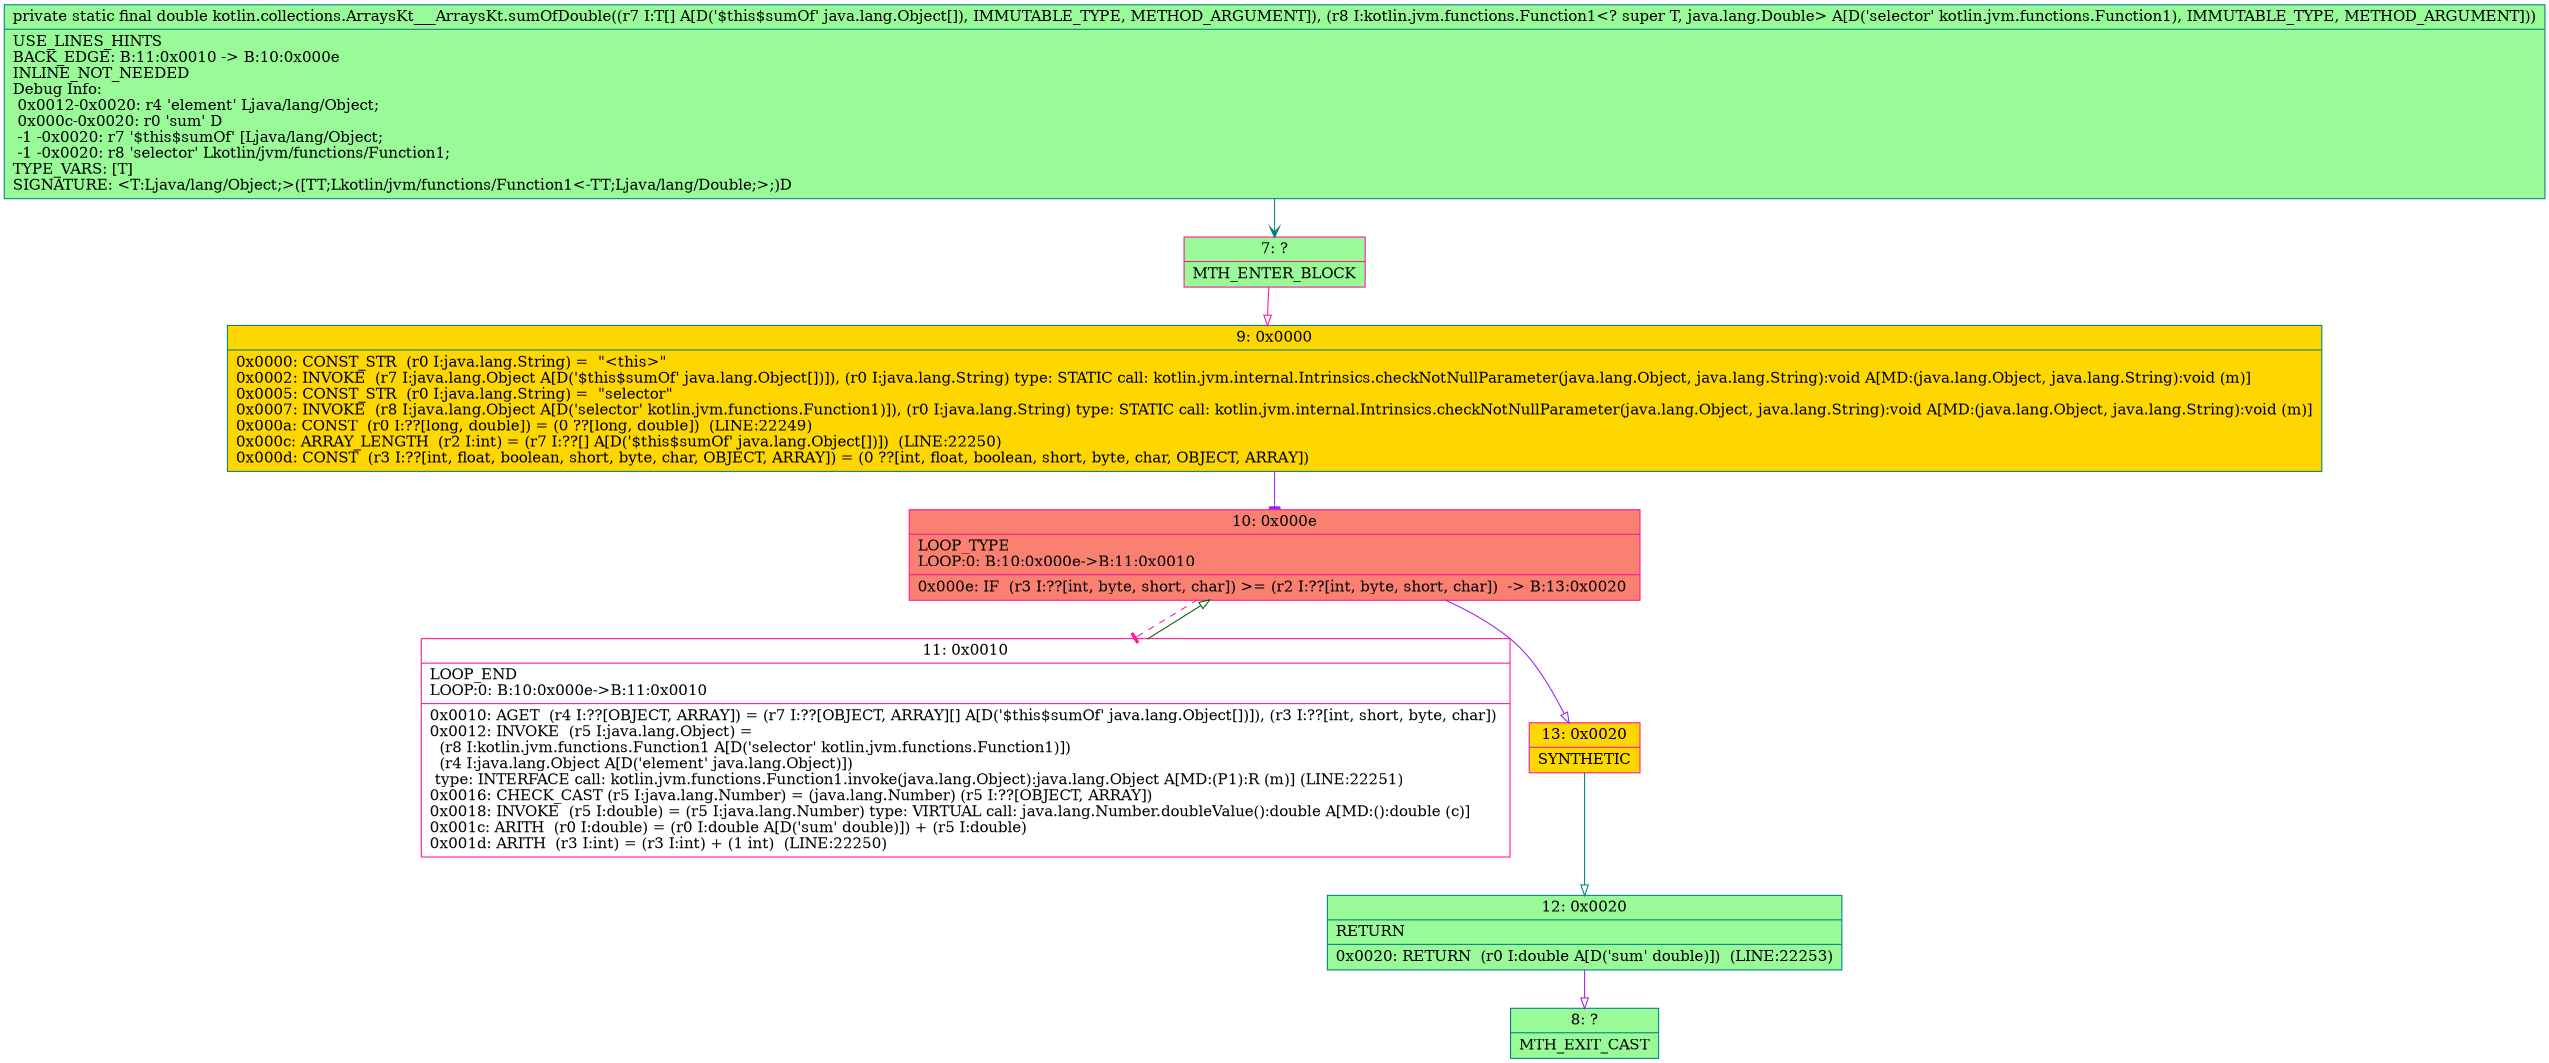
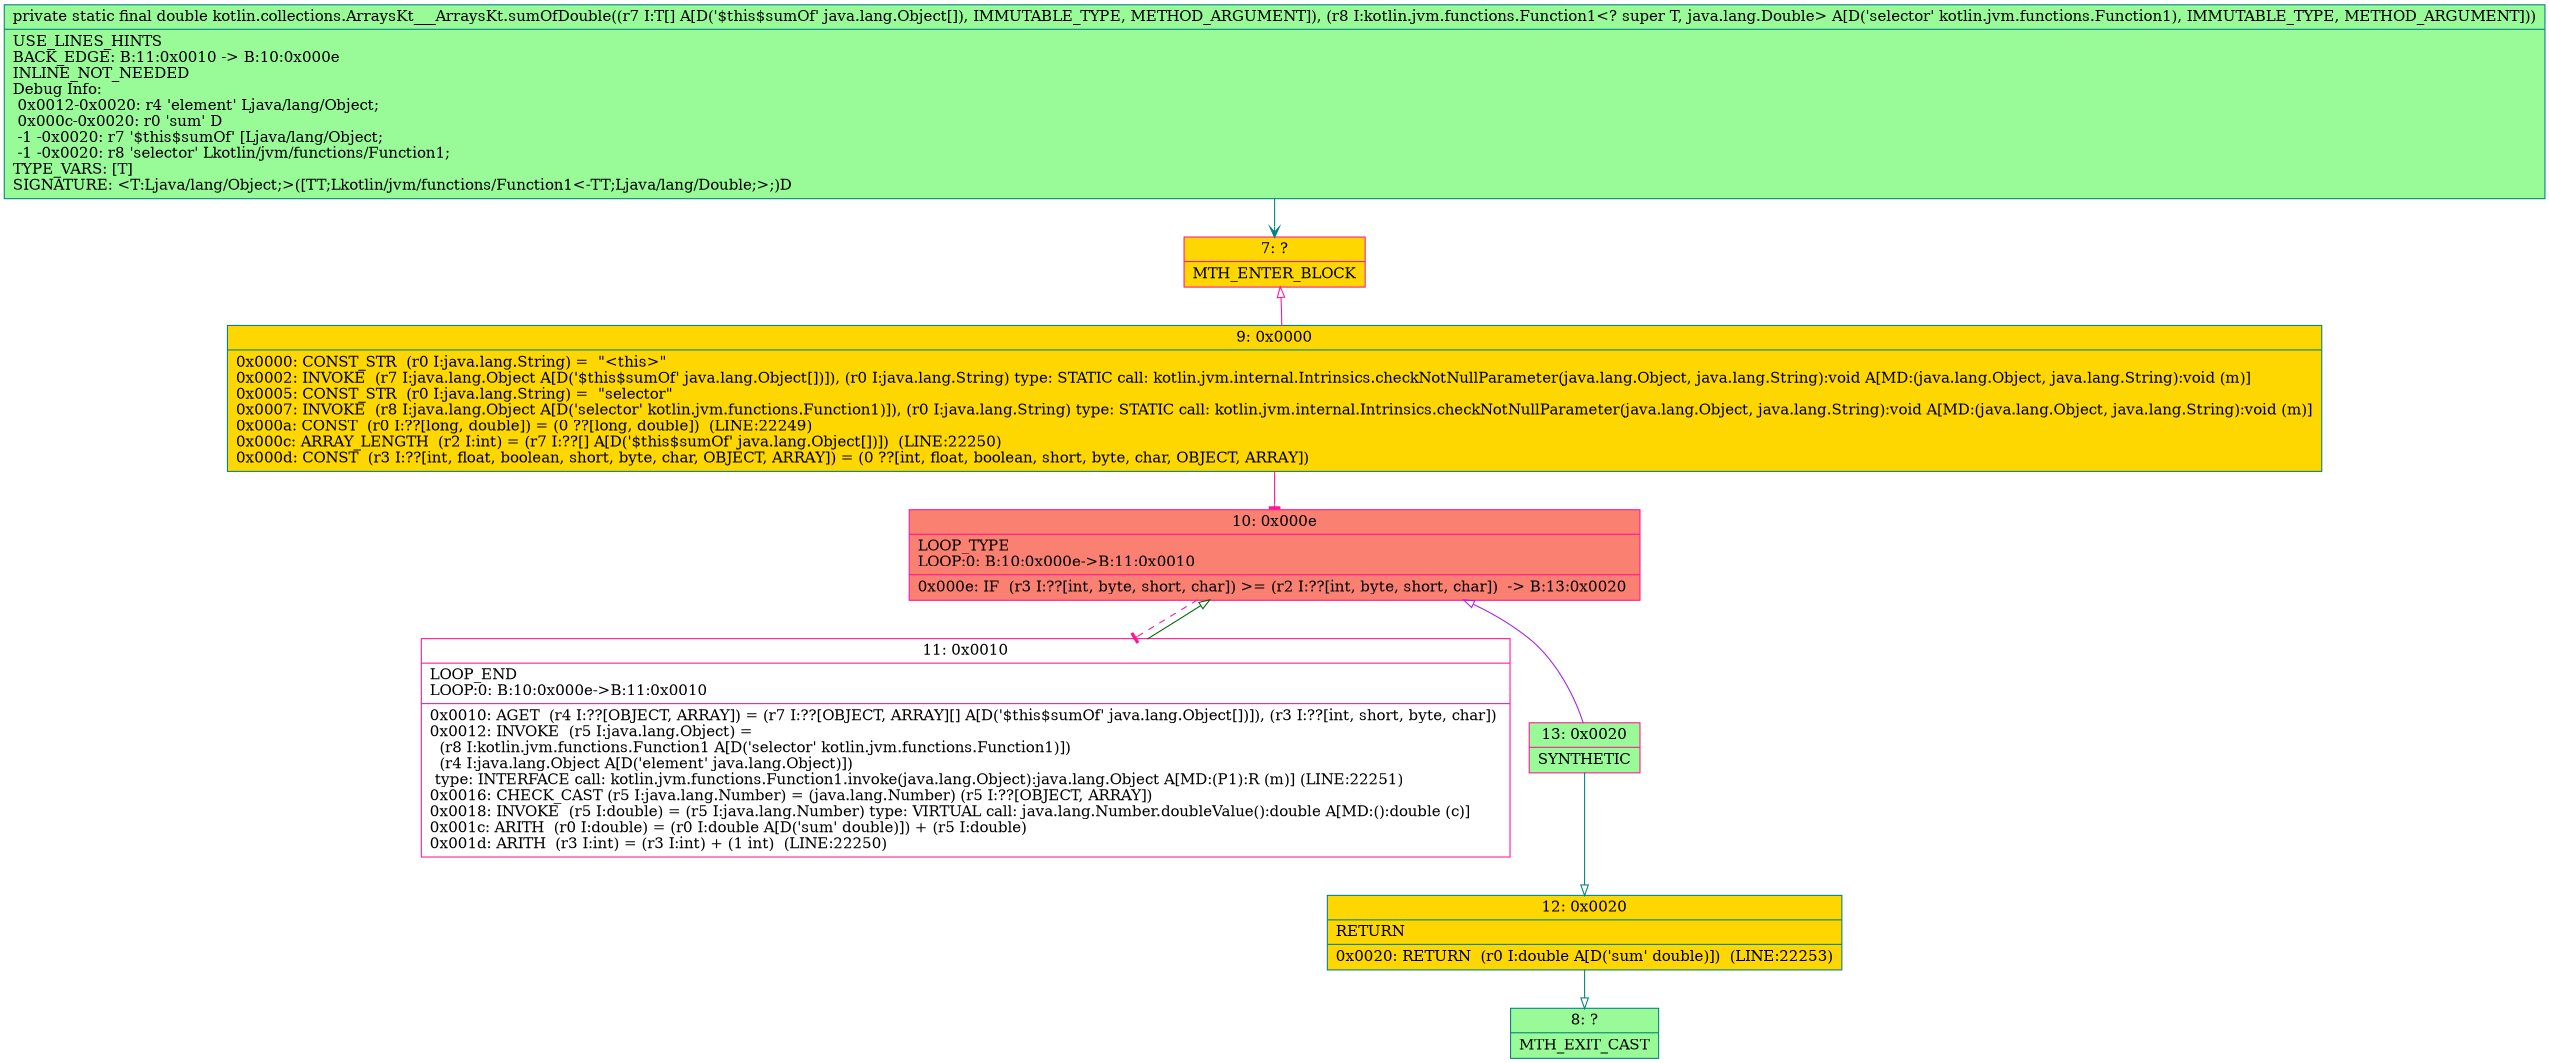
node "7: ?": fillcolor palegreen -> gold
edge "7: ?" -> "9: 0x0000": reversed
edge "9: 0x0000" -> "10: 0x000e": color purple -> deeppink
edge "10: 0x000e" -> "13: 0x0020": reversed
node "13: 0x0020": fillcolor gold -> palegreen
node "12: 0x0020": fillcolor palegreen -> gold
edge "12: 0x0020" -> "8: ?": color purple -> teal
